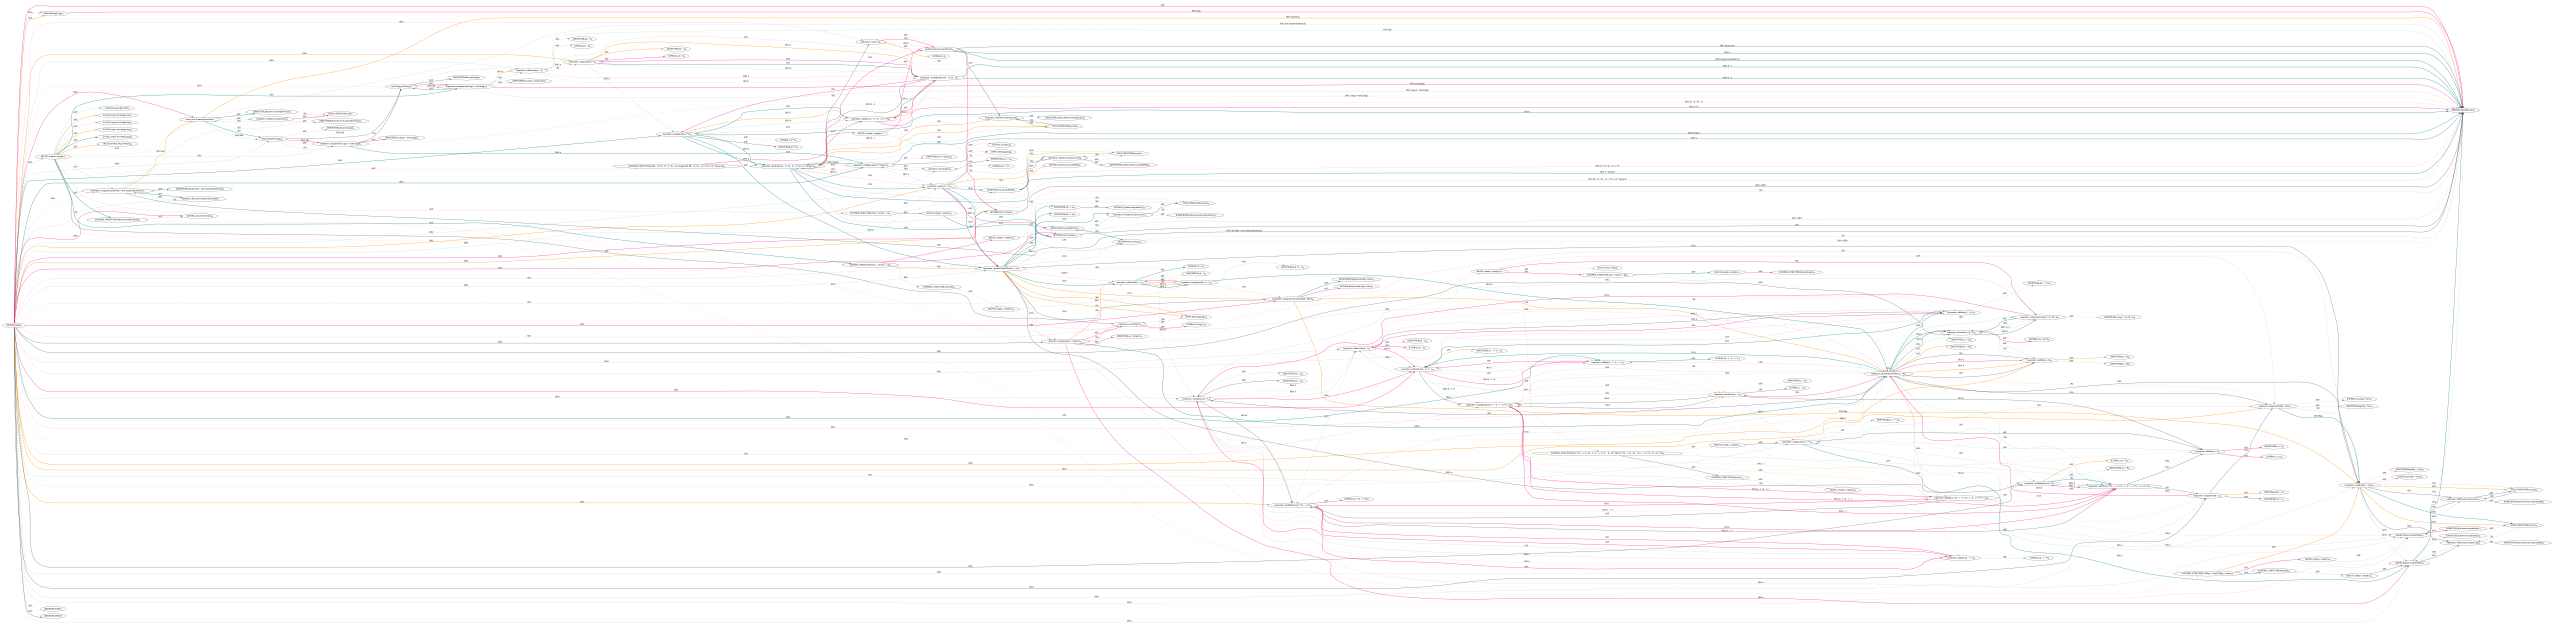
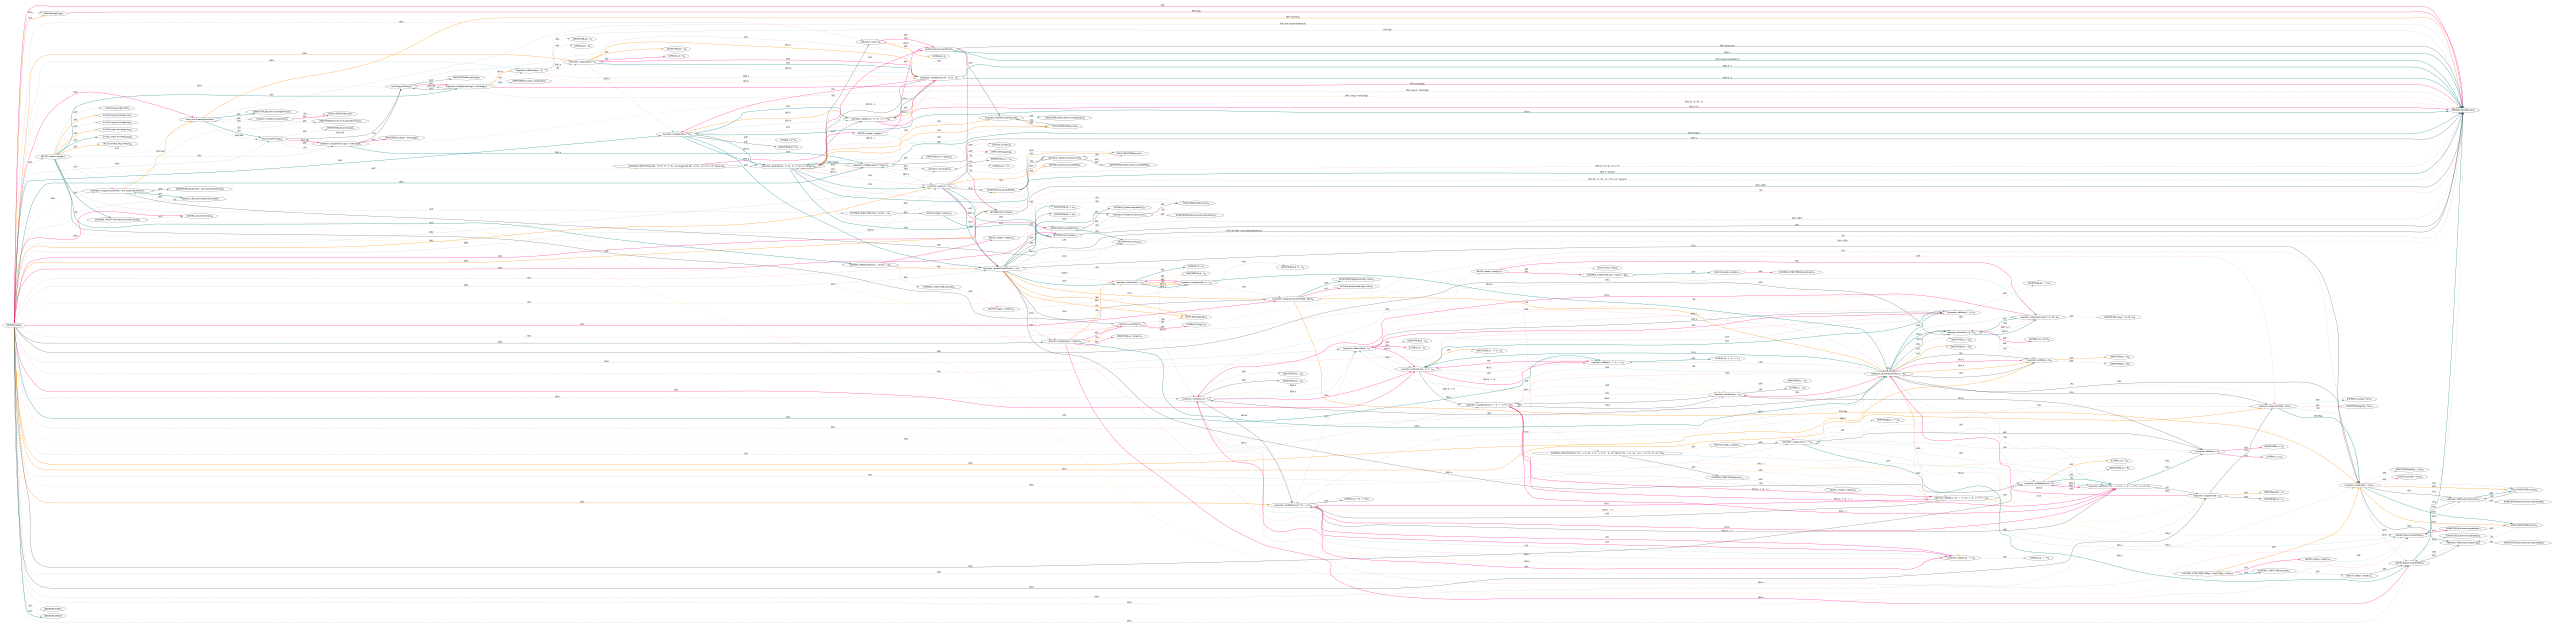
edge "(IDENTIFIER,n,k >= n)" -> "(LITERAL,1,System.out.println(1))": now "(println,System.out.println(1))" -> "(LITERAL,1,System.out.println(1))"
